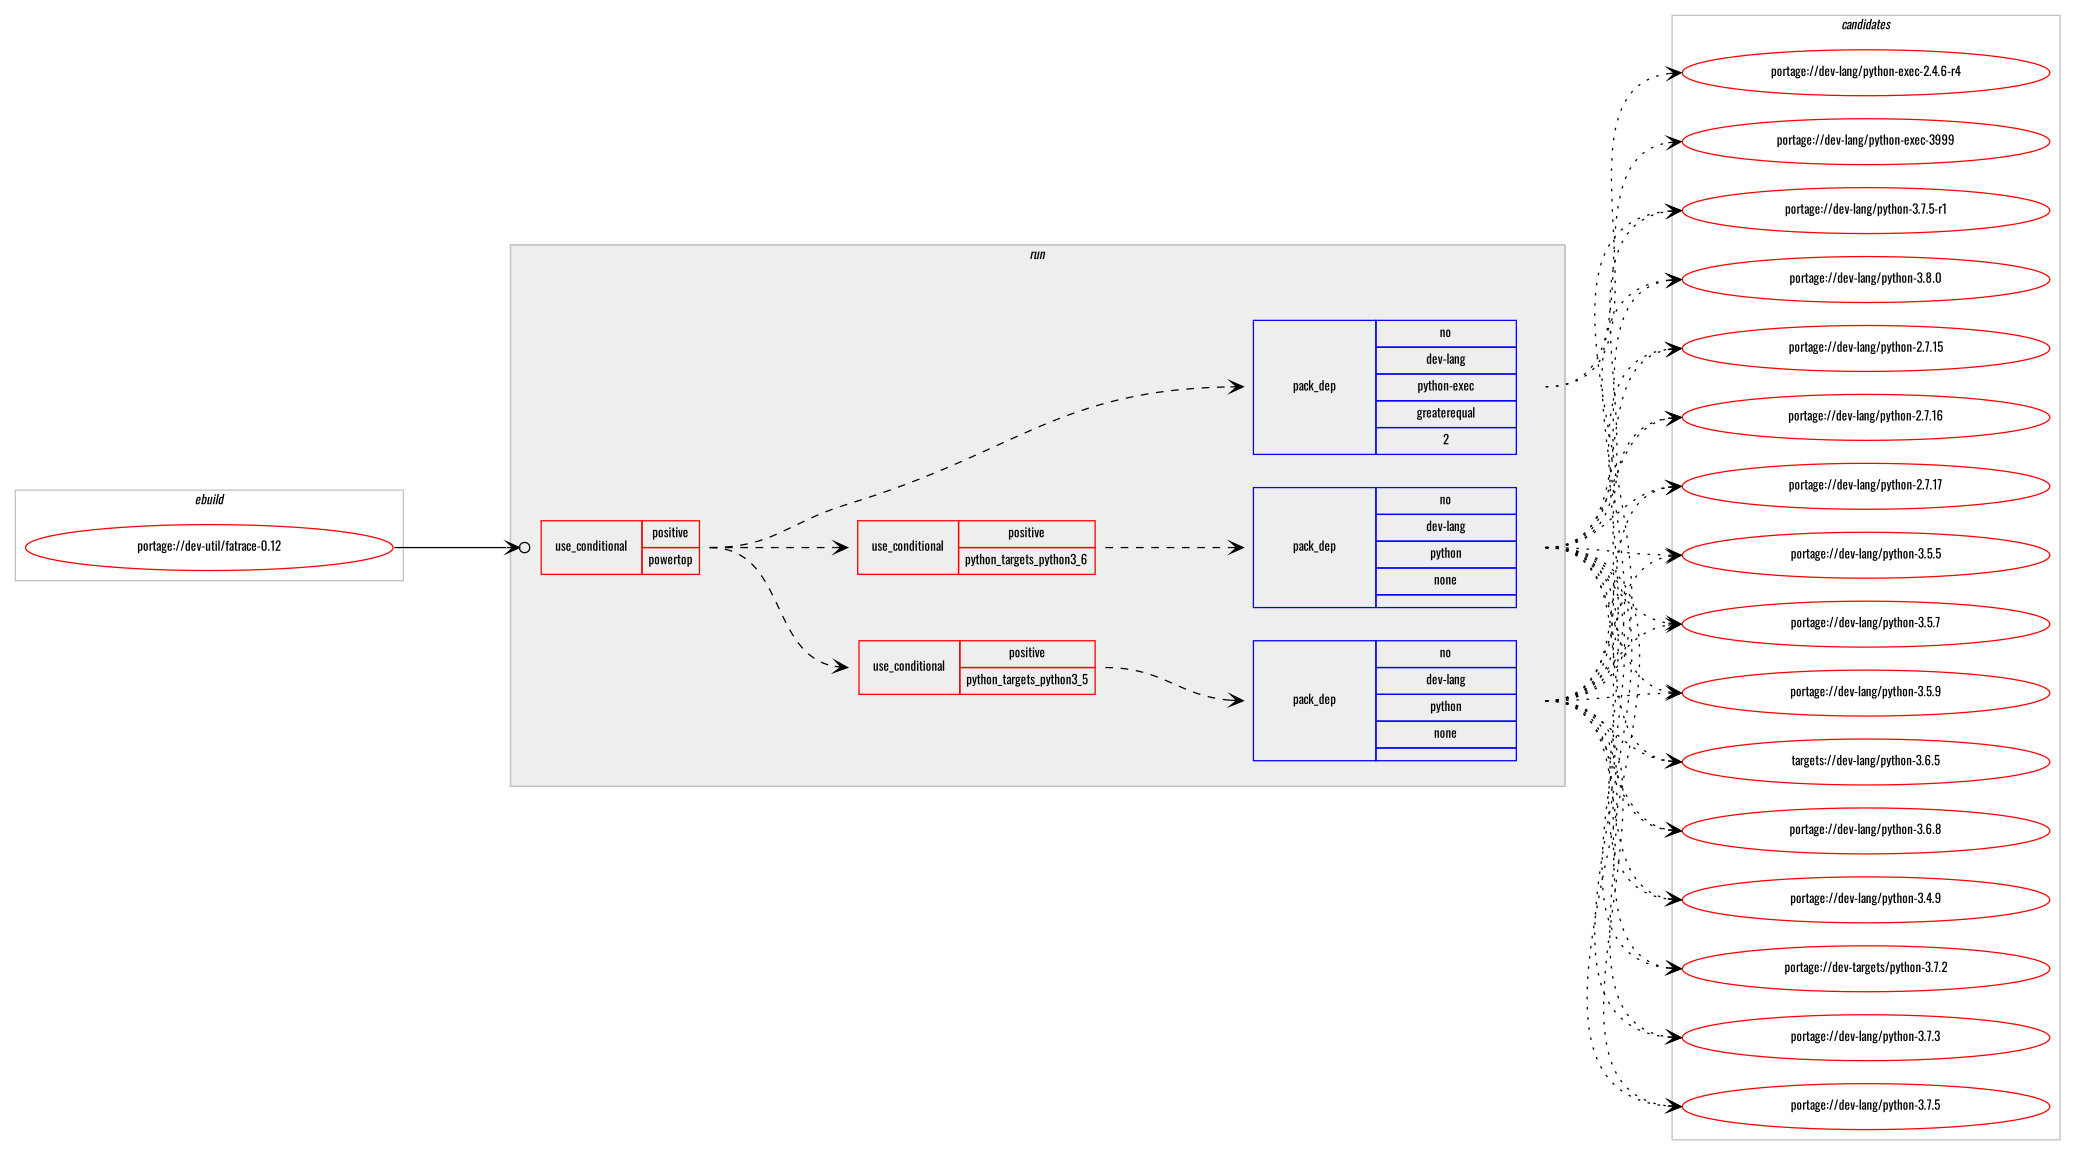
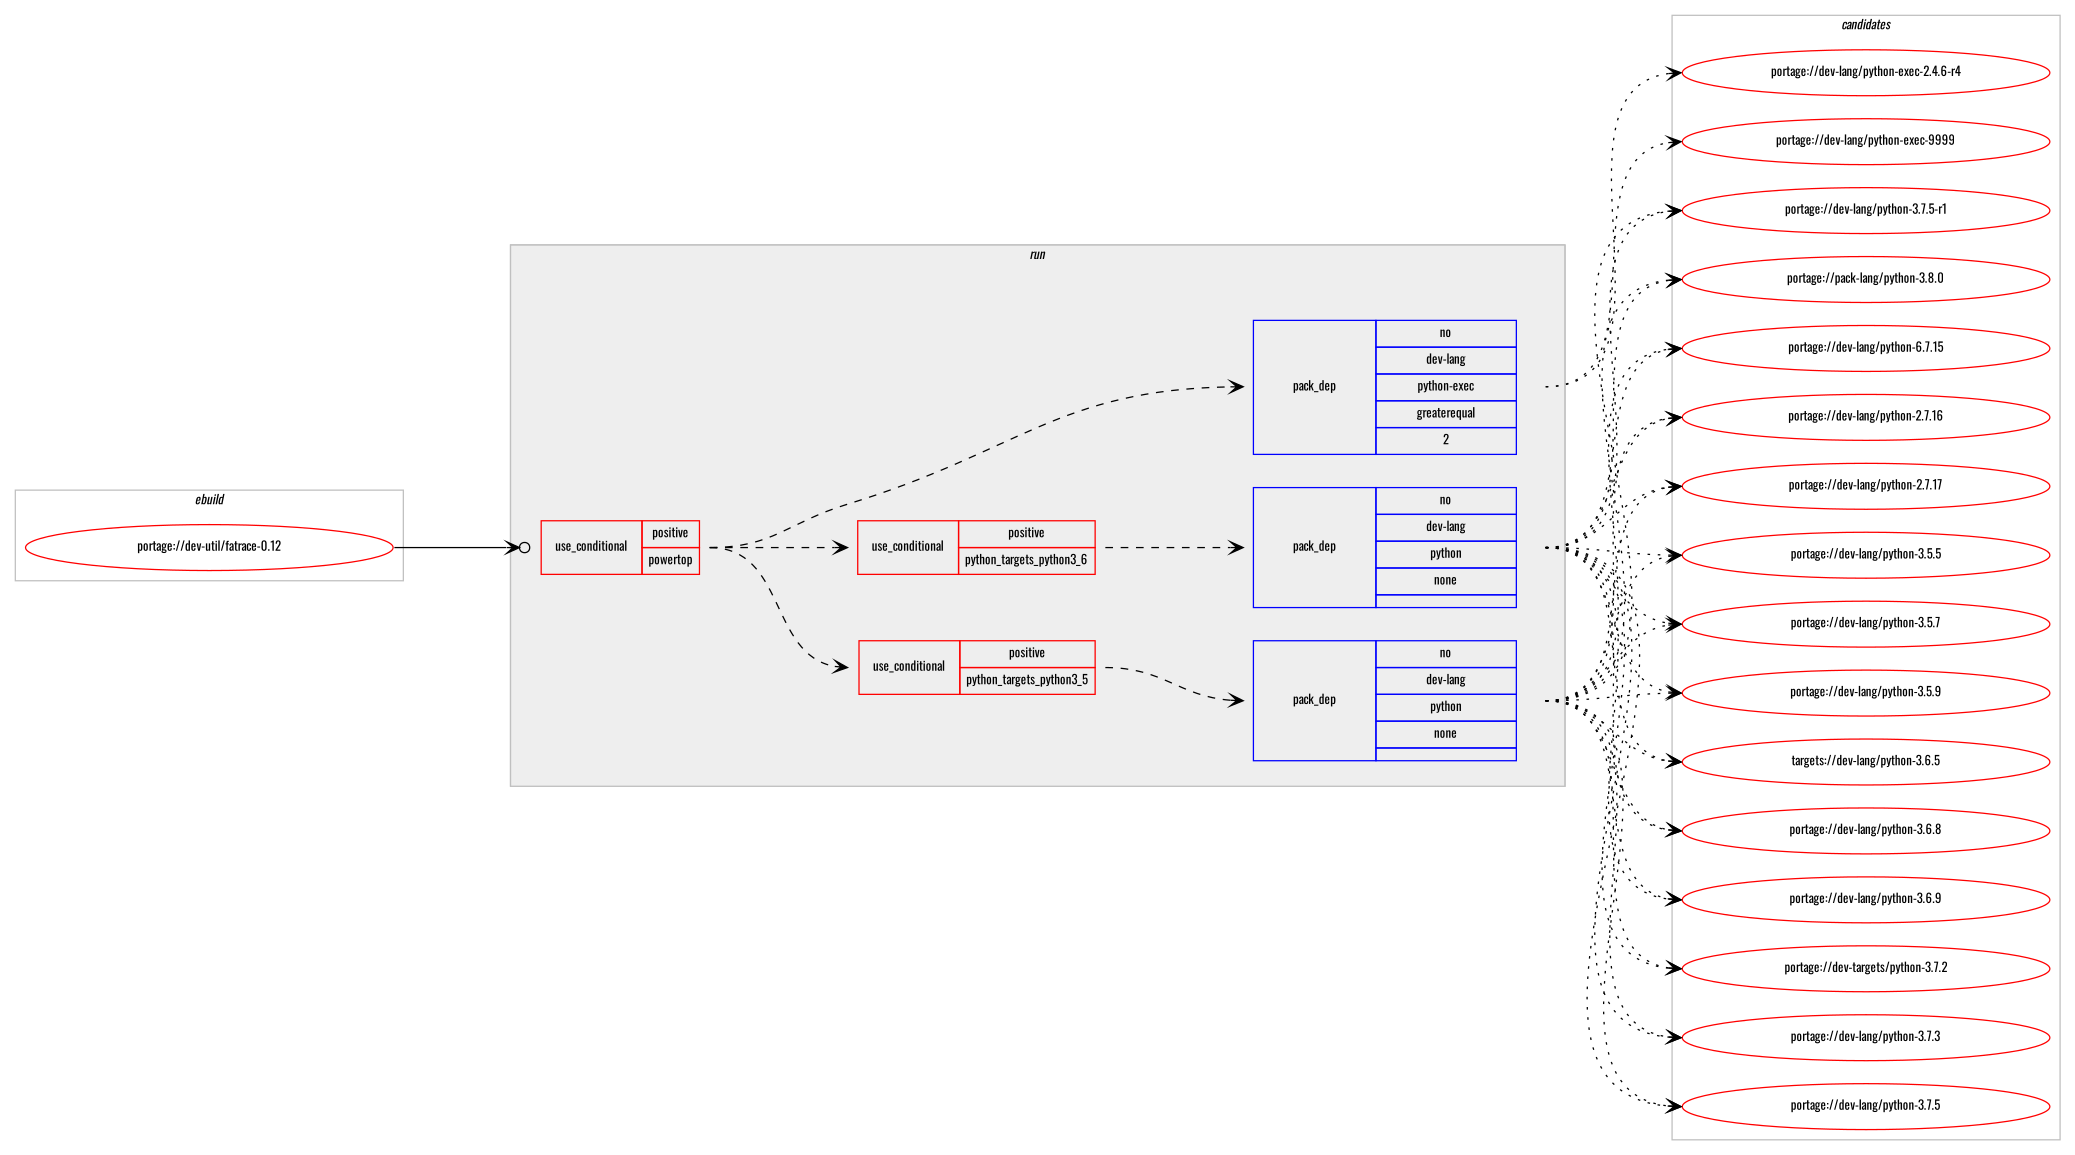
node "portage://dev-lang/python-exec-3999": label "portage://dev-lang/python-exec-3999" -> "portage://dev-lang/python-exec-9999"
node "portage://dev-lang/python-3.8.0": label "portage://dev-lang/python-3.8.0" -> "portage://pack-lang/python-3.8.0"
node "portage://dev-lang/python-2.7.15": label "portage://dev-lang/python-2.7.15" -> "portage://dev-lang/python-6.7.15"
node "portage://dev-lang/python-3.4.9": label "portage://dev-lang/python-3.4.9" -> "portage://dev-lang/python-3.6.9"
